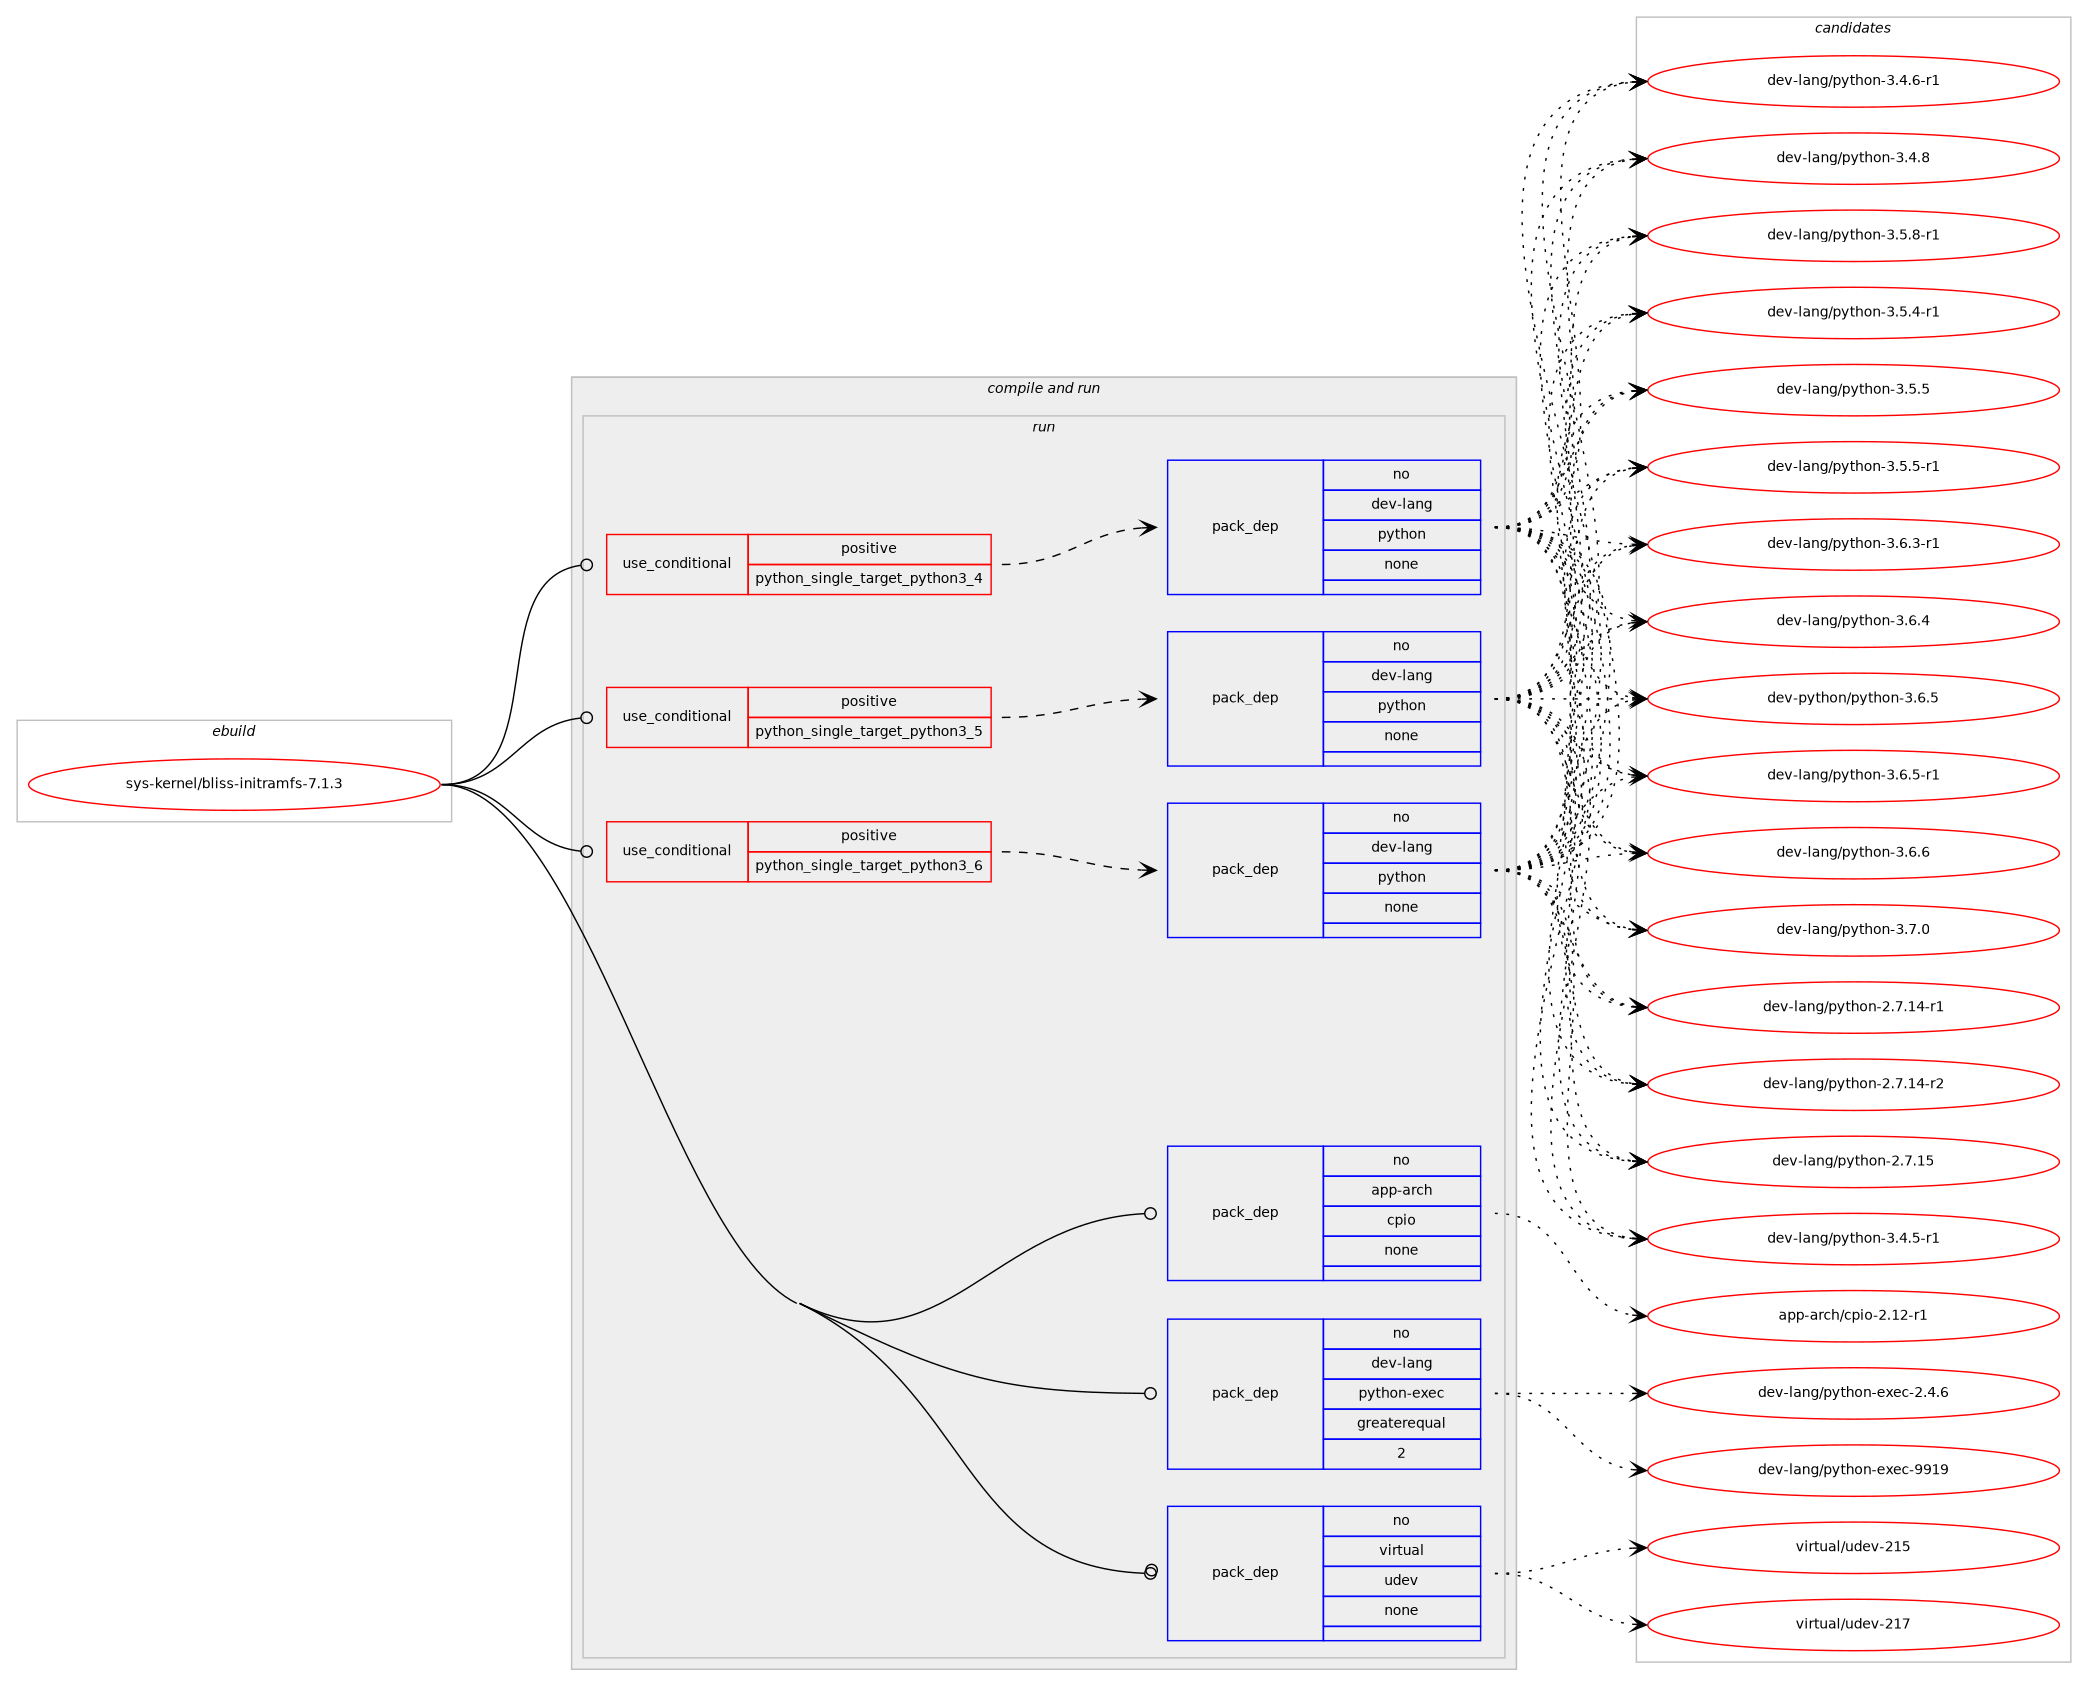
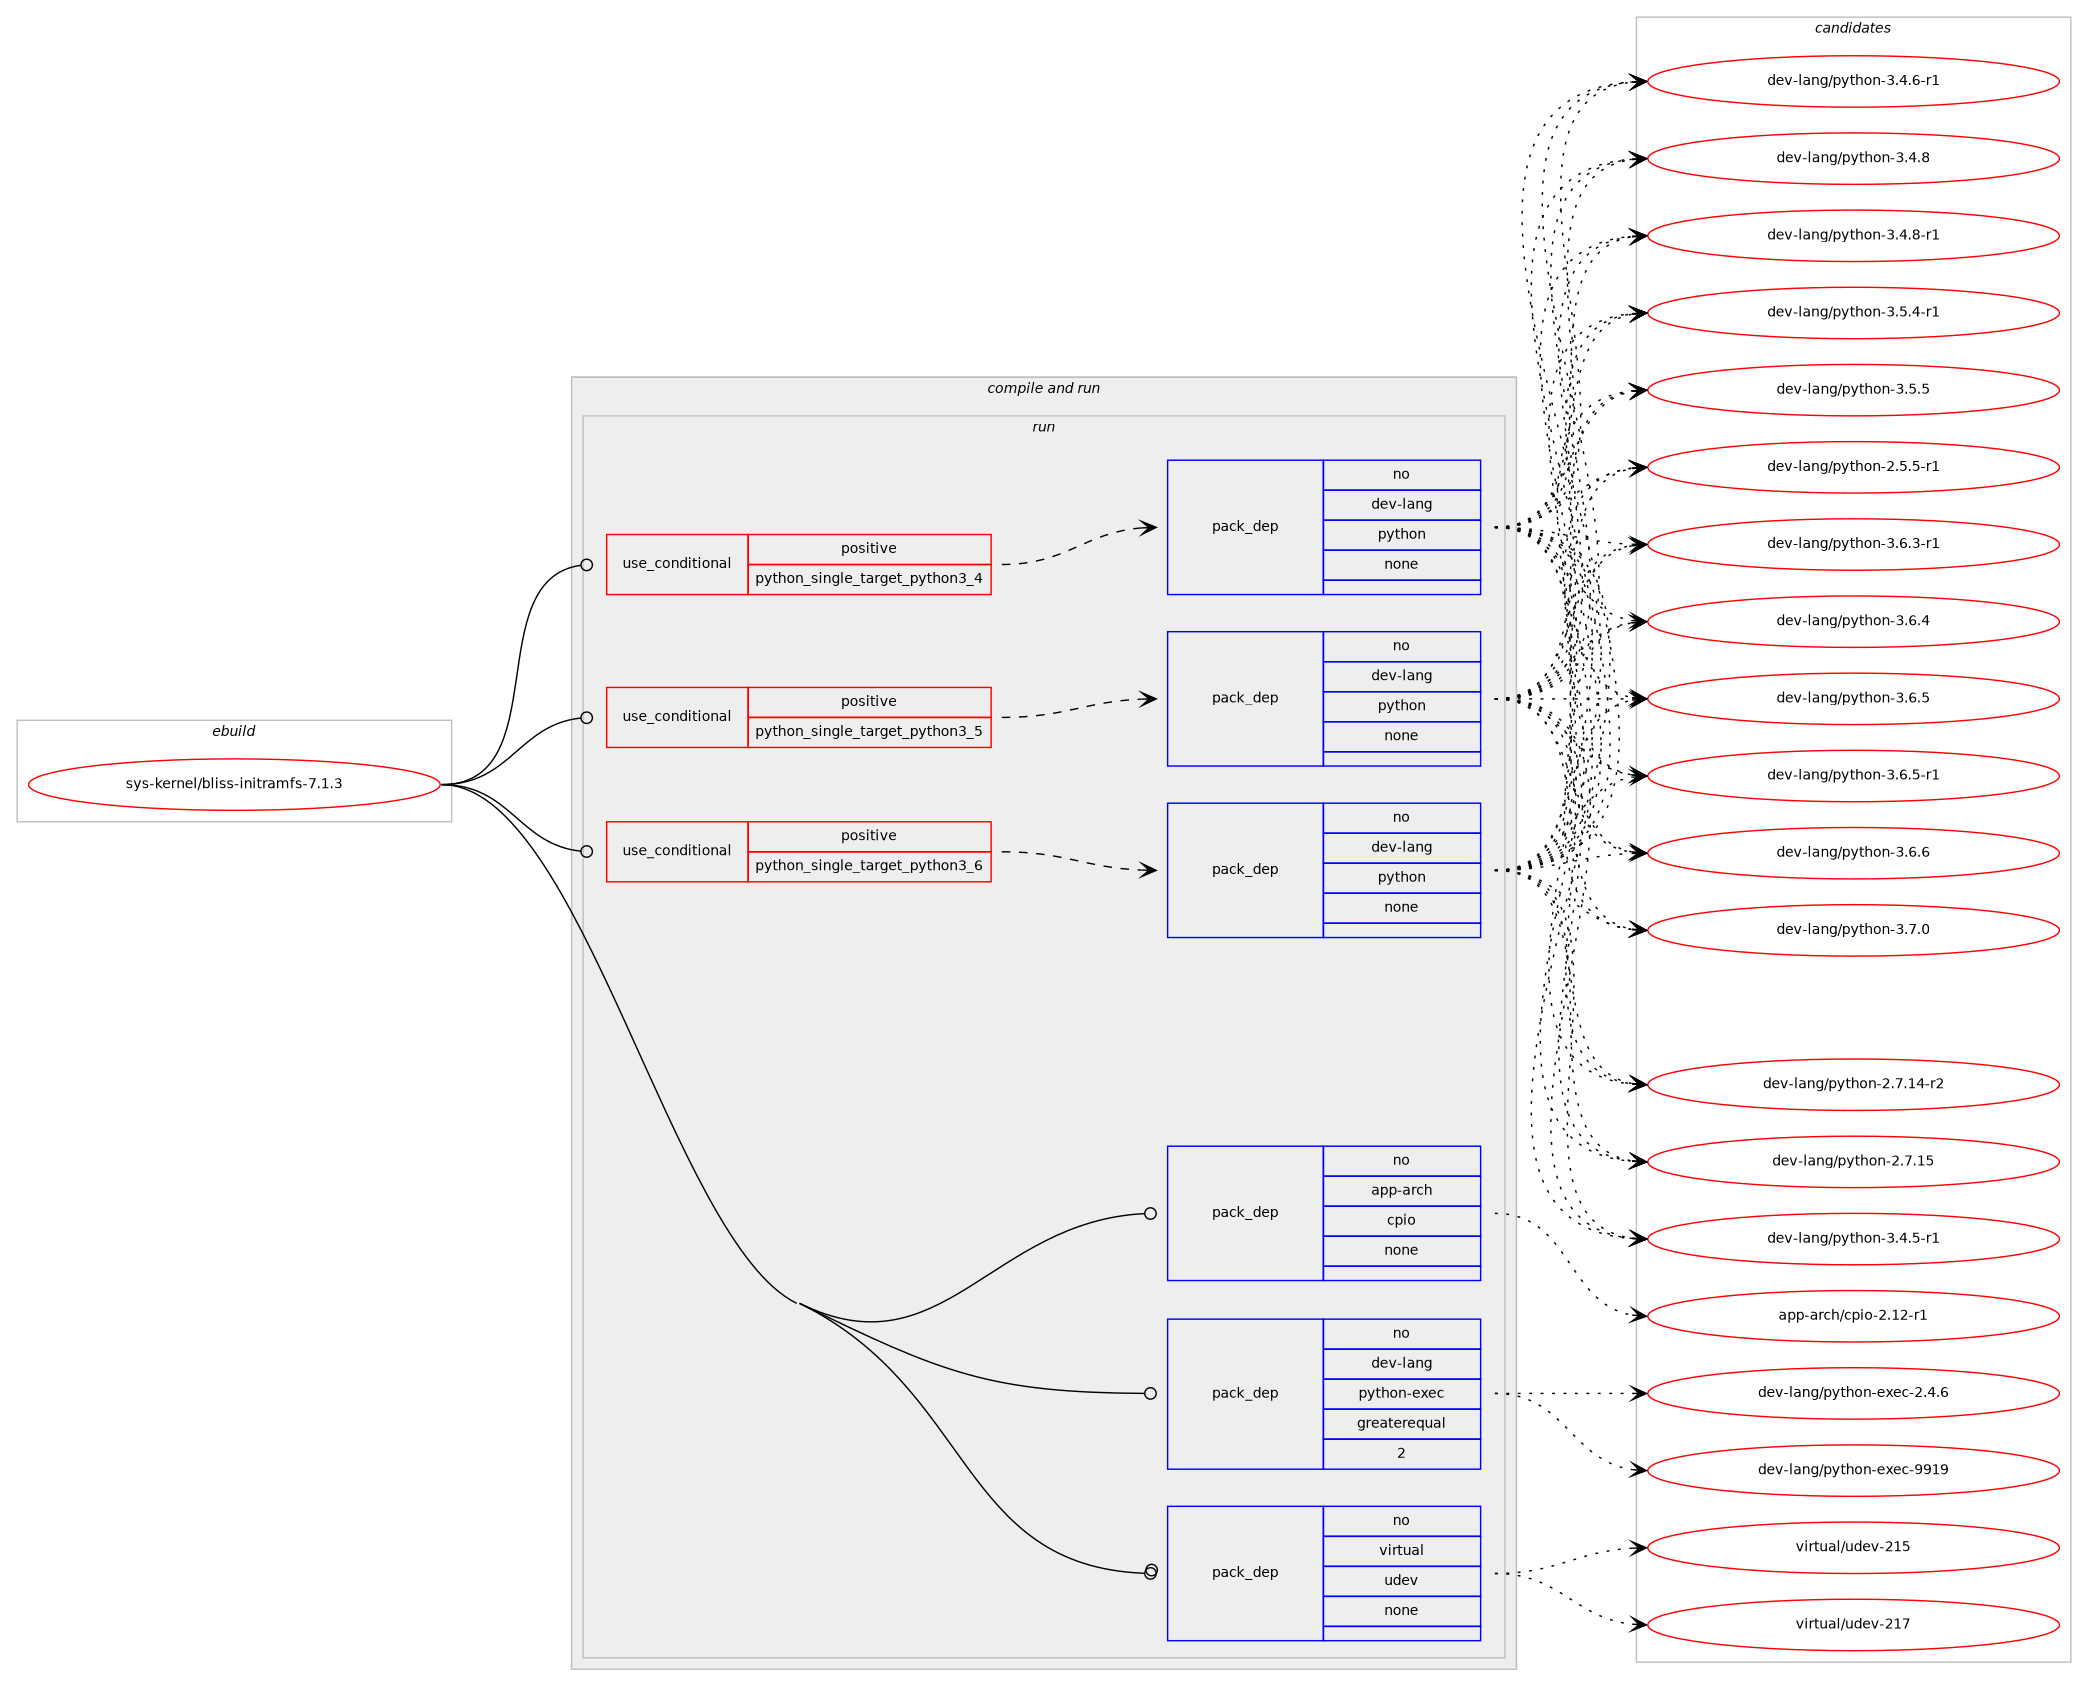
node "dev-lang/python-3.5.8-r1": label "dev-lang/python-3.5.8-r1" -> "dev-lang/python-3.4.8-r1"
node "dev-lang/python-3.5.5-r1": label "dev-lang/python-3.5.5-r1" -> "dev-lang/python-2.5.5-r1"
node "dev-python/python-3.6.5": label "dev-python/python-3.6.5" -> "dev-lang/python-3.6.5"
node "dev-lang/python-2.7.14-r1": removed
